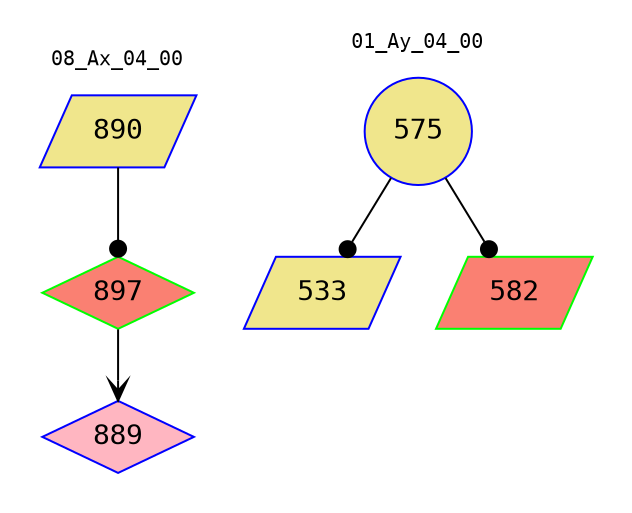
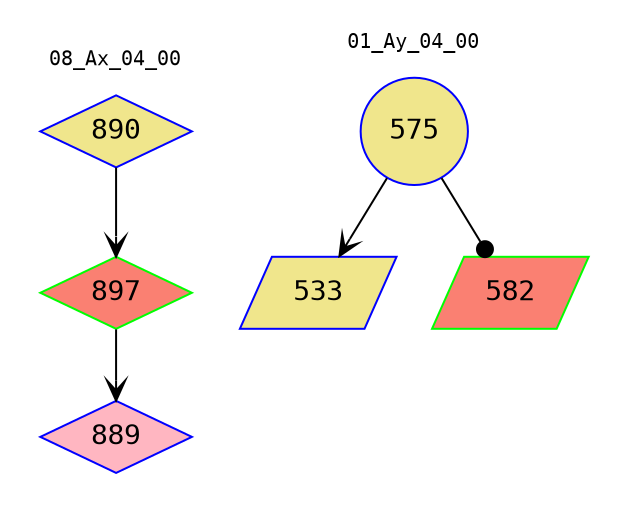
node "890": shape parallelogram -> diamond
edge "890" -> "897": arrowhead dot -> vee
edge "575" -> "533": arrowhead dot -> vee
